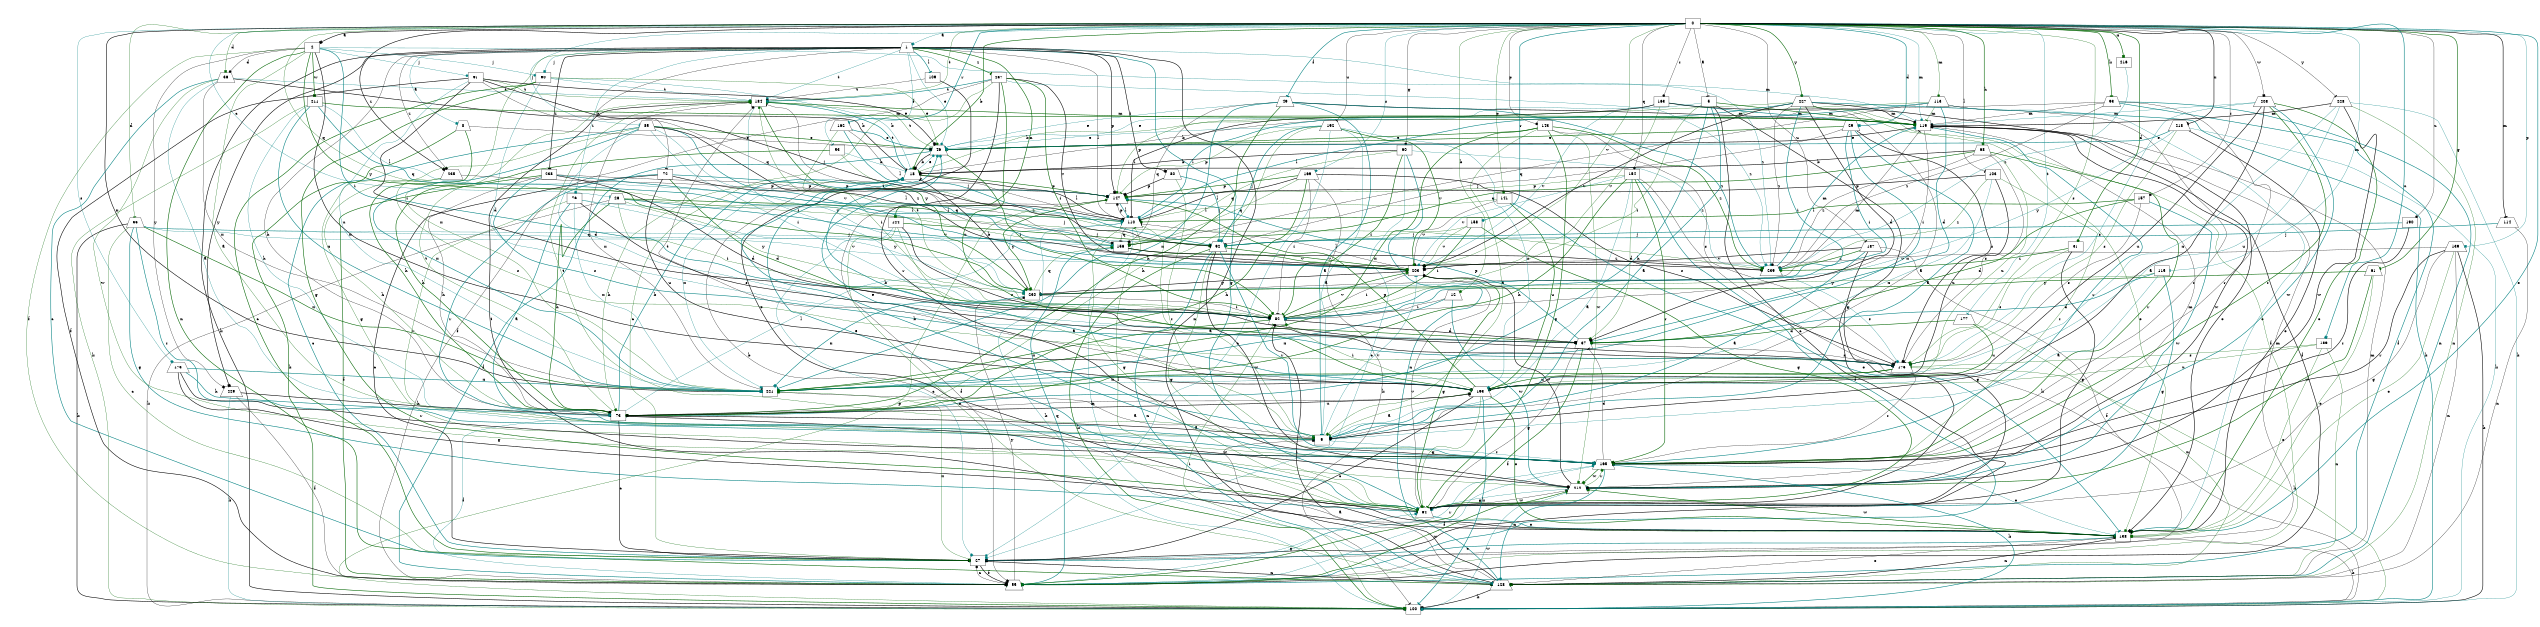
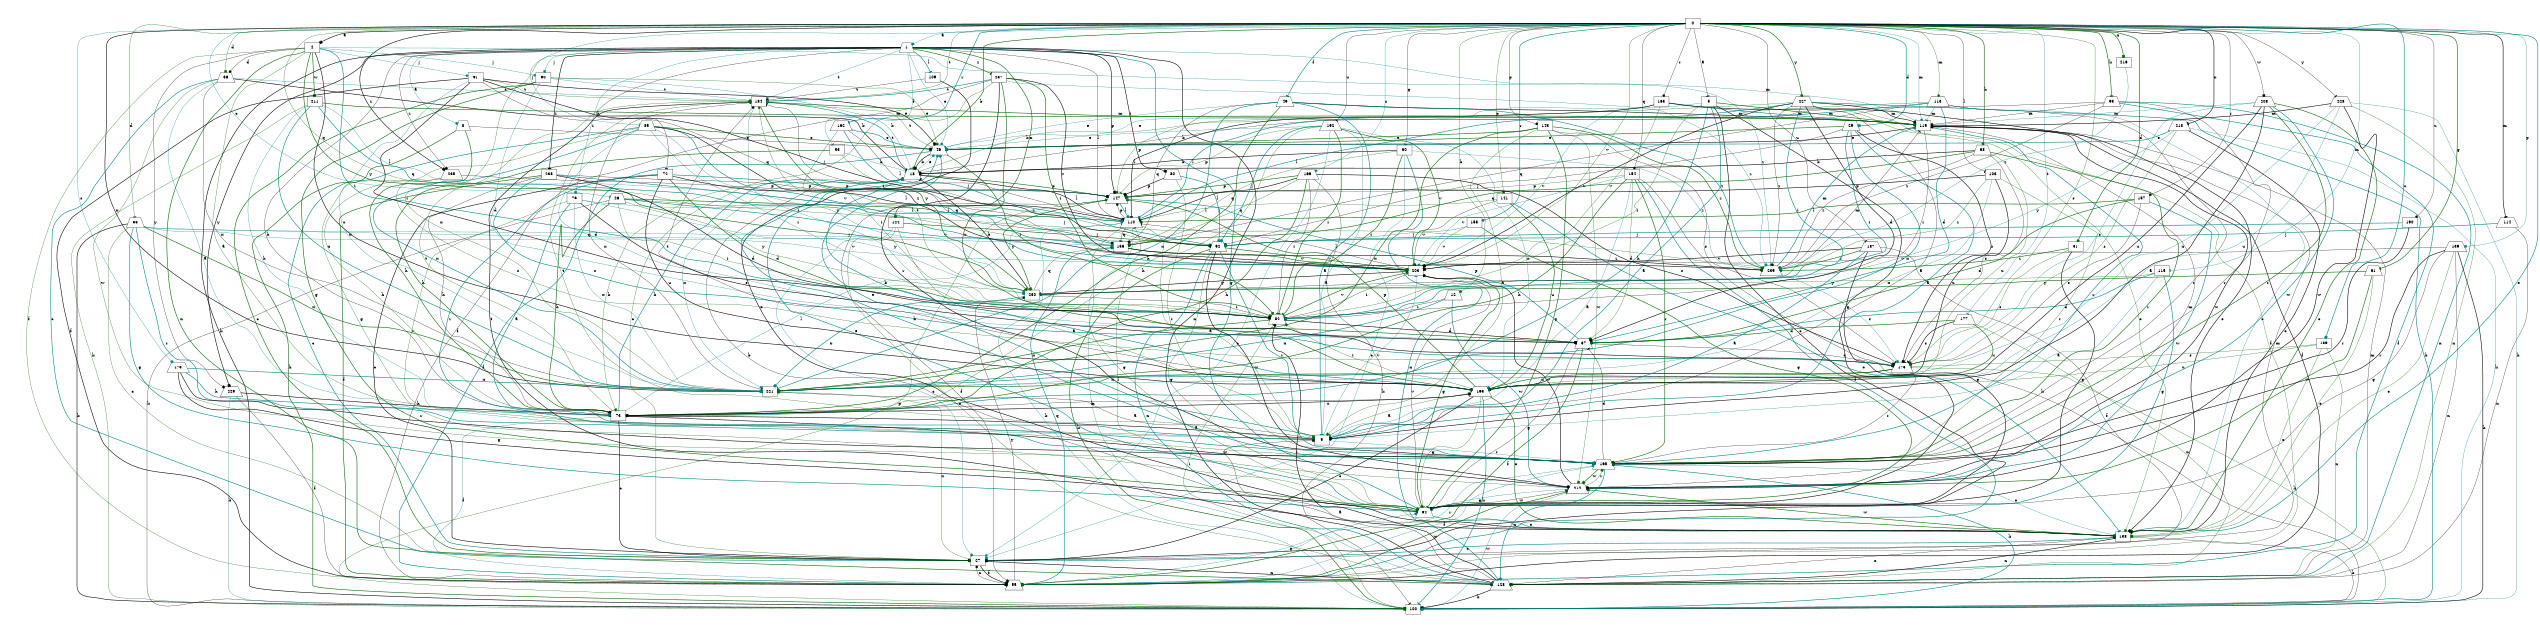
edge "0" -> "60": arrowhead dot -> tee
edge "158" -> "82": now "192" -> "82"
edge "124" -> "175": now "177" -> "175"
